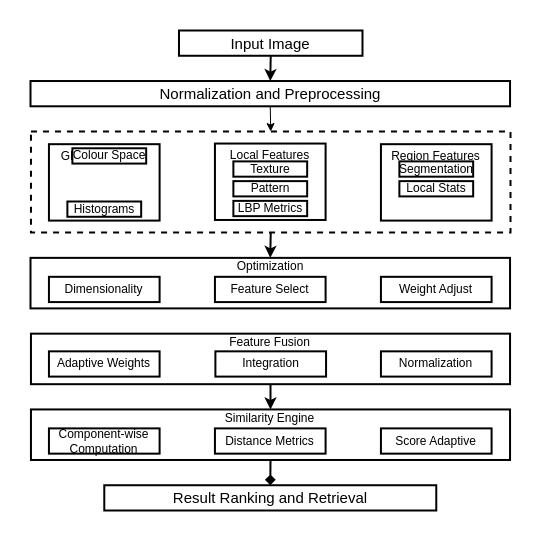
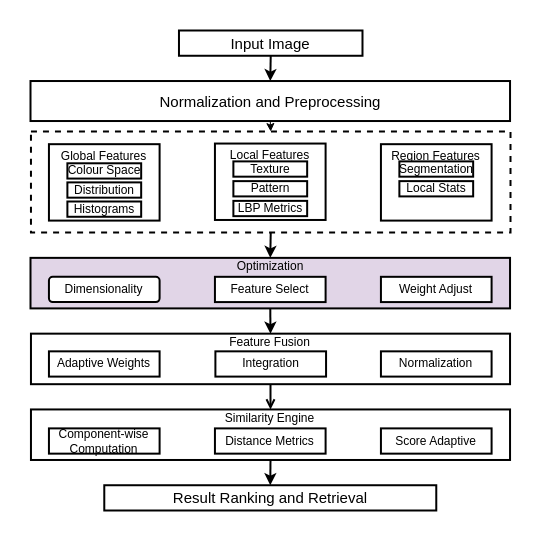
node "Normalization and Preprocessing": size 480x25 -> 480x40
node "Colour Space": moved (109, 156) -> (104, 171)
node "Distribution": added
node "Optimization": fillcolor #ffffff -> #e1d5e7
node "Dimensionality": shape rectangle -> rounded rectangle
edge "Optimization" -> "Feature Fusion": added
edge "Feature Fusion" -> "Similarity Engine": arrowhead classic -> open
edge "Similarity Engine" -> "Result Ranking and Retrieval": arrowhead diamond -> classic
